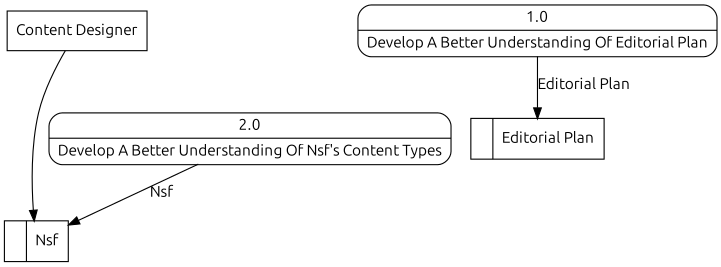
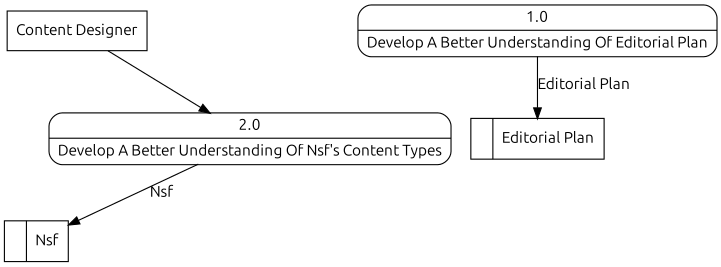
edge "Content Designer" -> "Nsf": now "Content Designer" -> "2.0"
